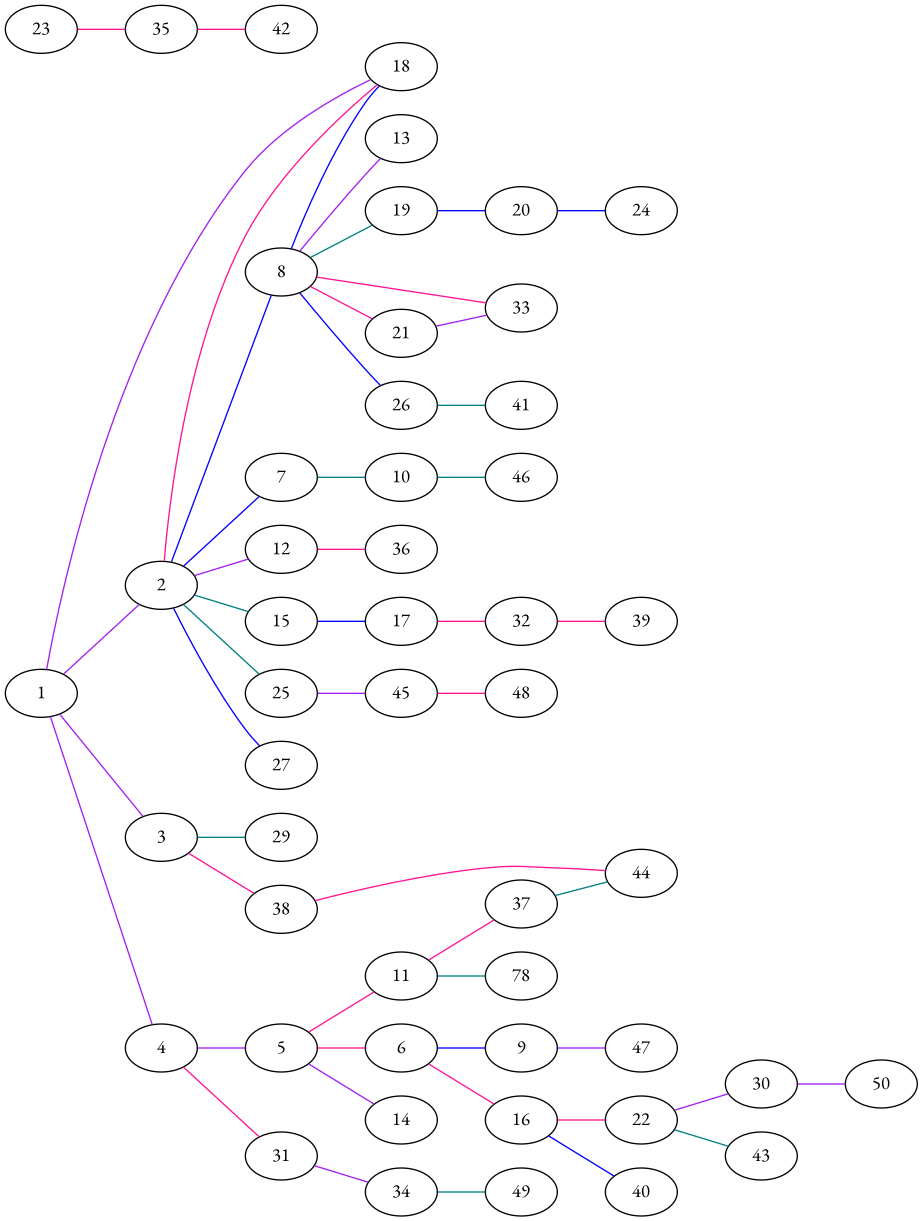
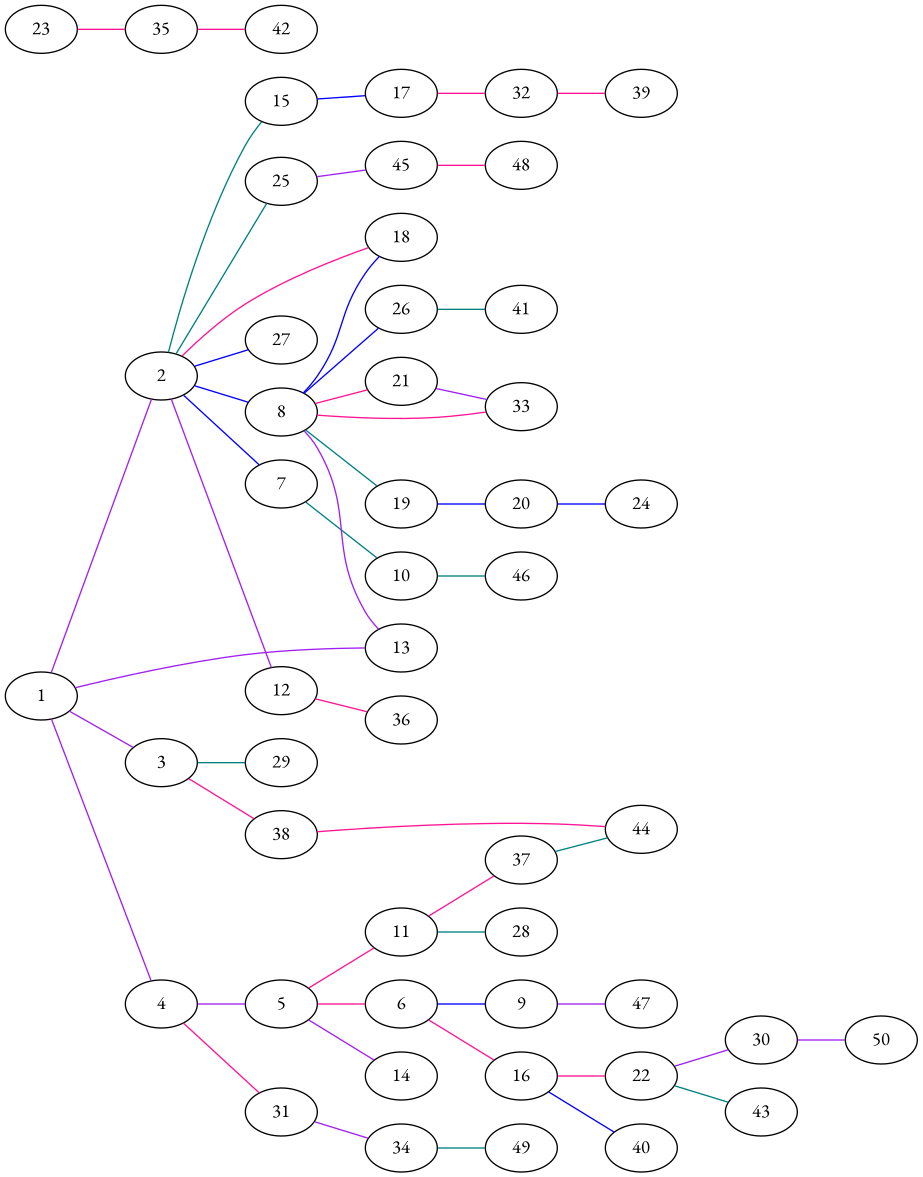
edge "18" -- "1": now "13" -- "1"
node "78": label "78" -> "28"
